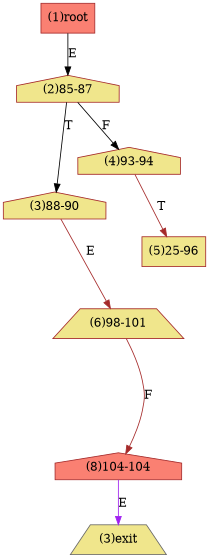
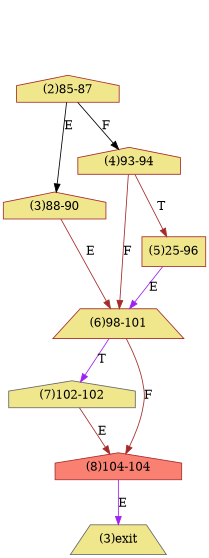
node "(1)root": removed
edge "(2)85-87" -> "(3)88-90": label "T" -> "E"
edge "(4)93-94" -> "(6)98-101": added, label "F"
edge "(5)25-96" -> "(6)98-101": added, label "E"
node "(7)102-102": added
